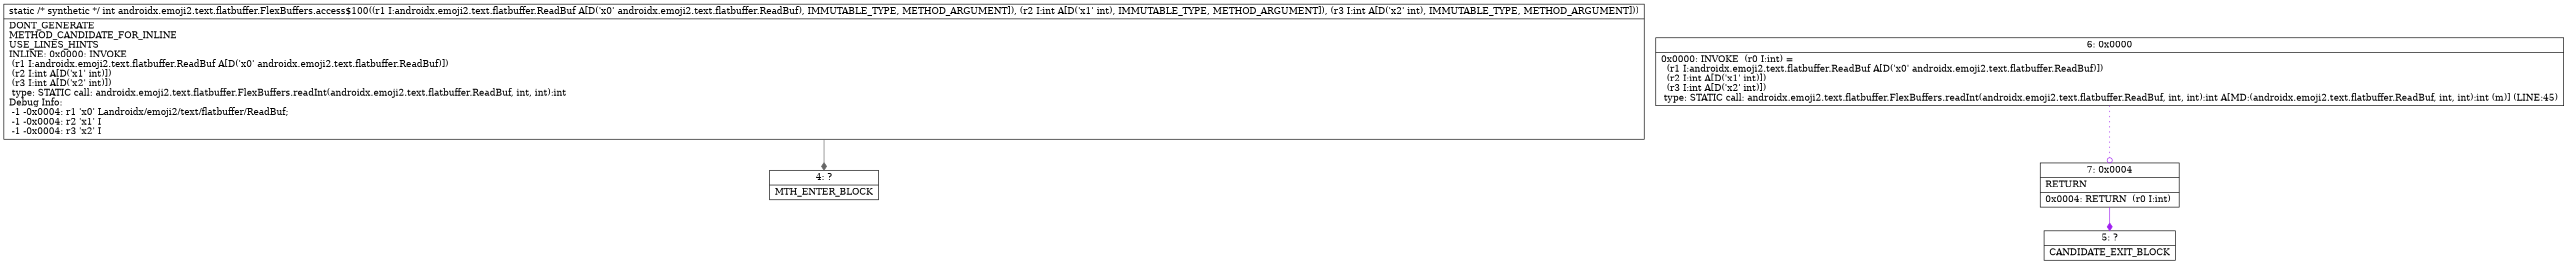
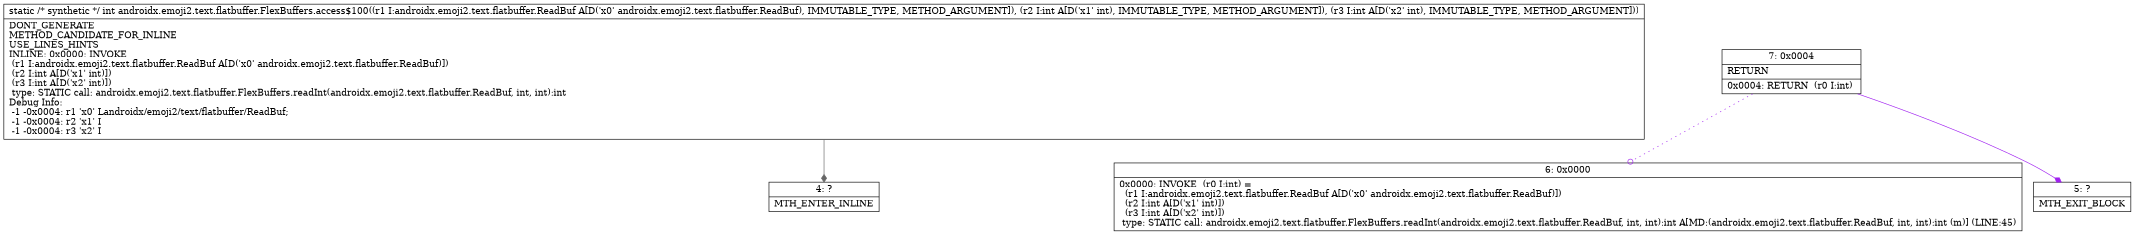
edge "6: 0x0000" -> "7: 0x0004": reversed
node "4: ?": text "MTH_ENTER_BLOCK" -> "MTH_ENTER_INLINE"
node "5: ?": text "CANDIDATE_EXIT_BLOCK" -> "MTH_EXIT_BLOCK"
